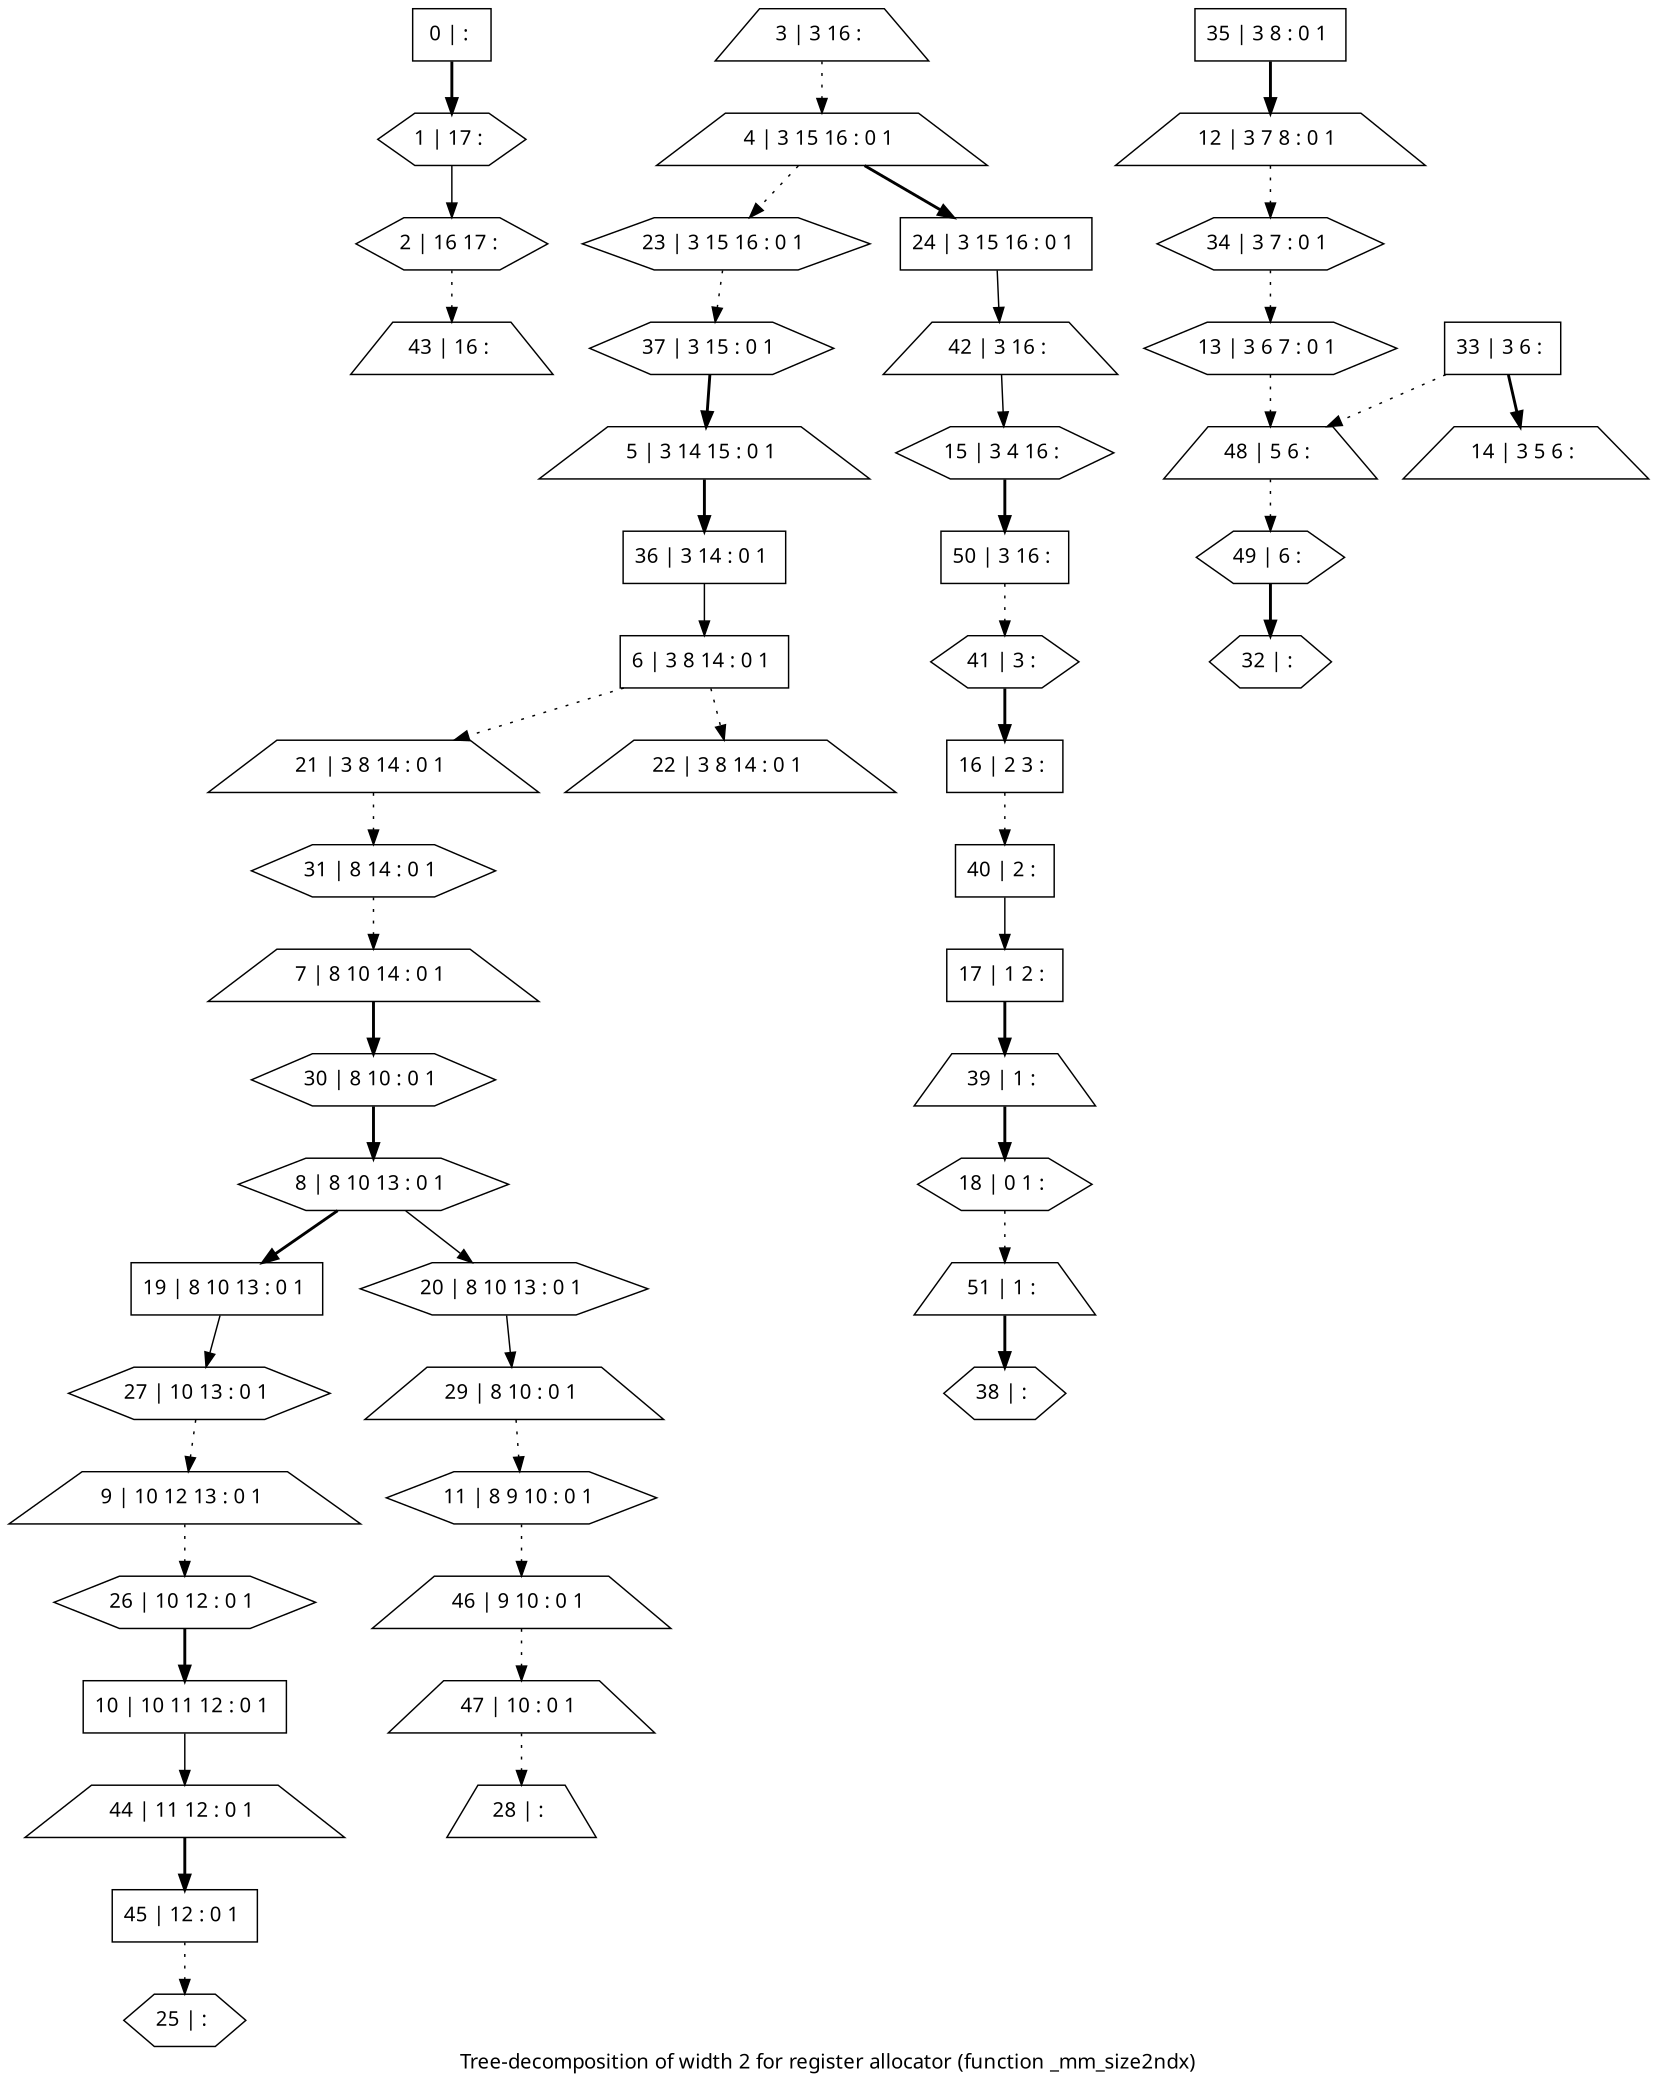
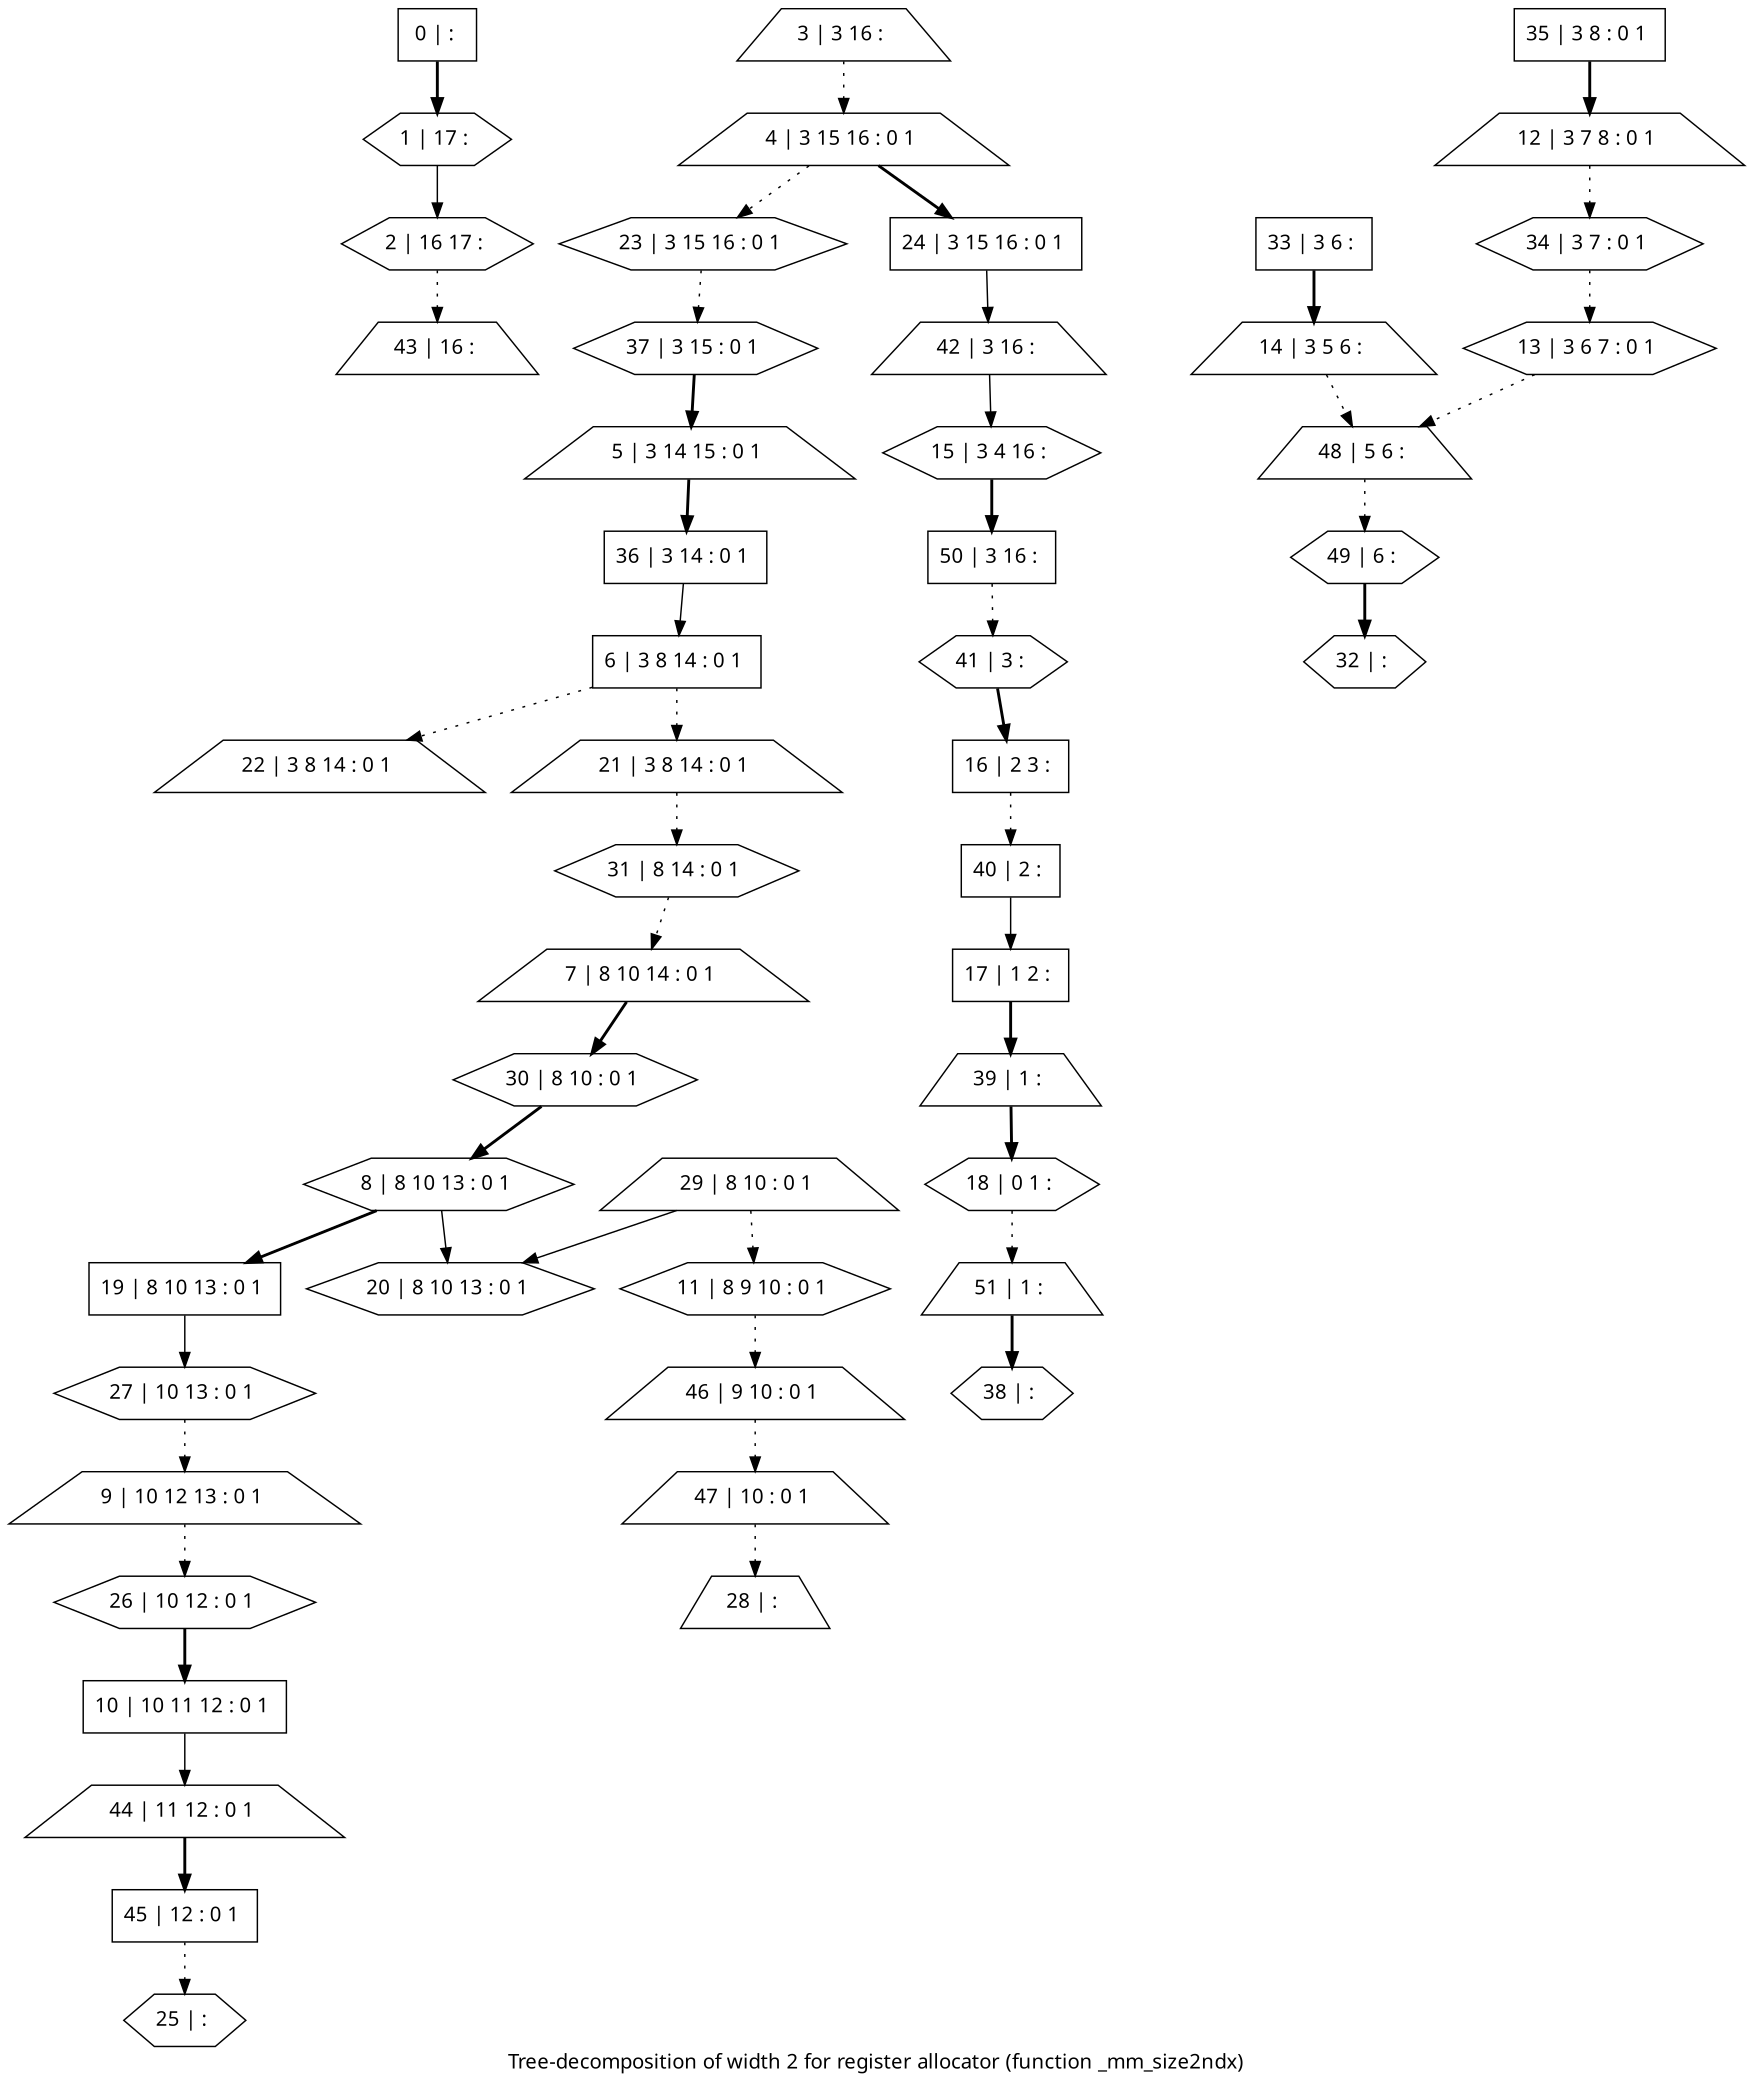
edge "33 | 3 6 :" -> "48 | 5 6 :": now "14 | 3 5 6 :" -> "48 | 5 6 :"
edge "20 | 8 10 13 : 0 1" -> "29 | 8 10 : 0 1": reversed
